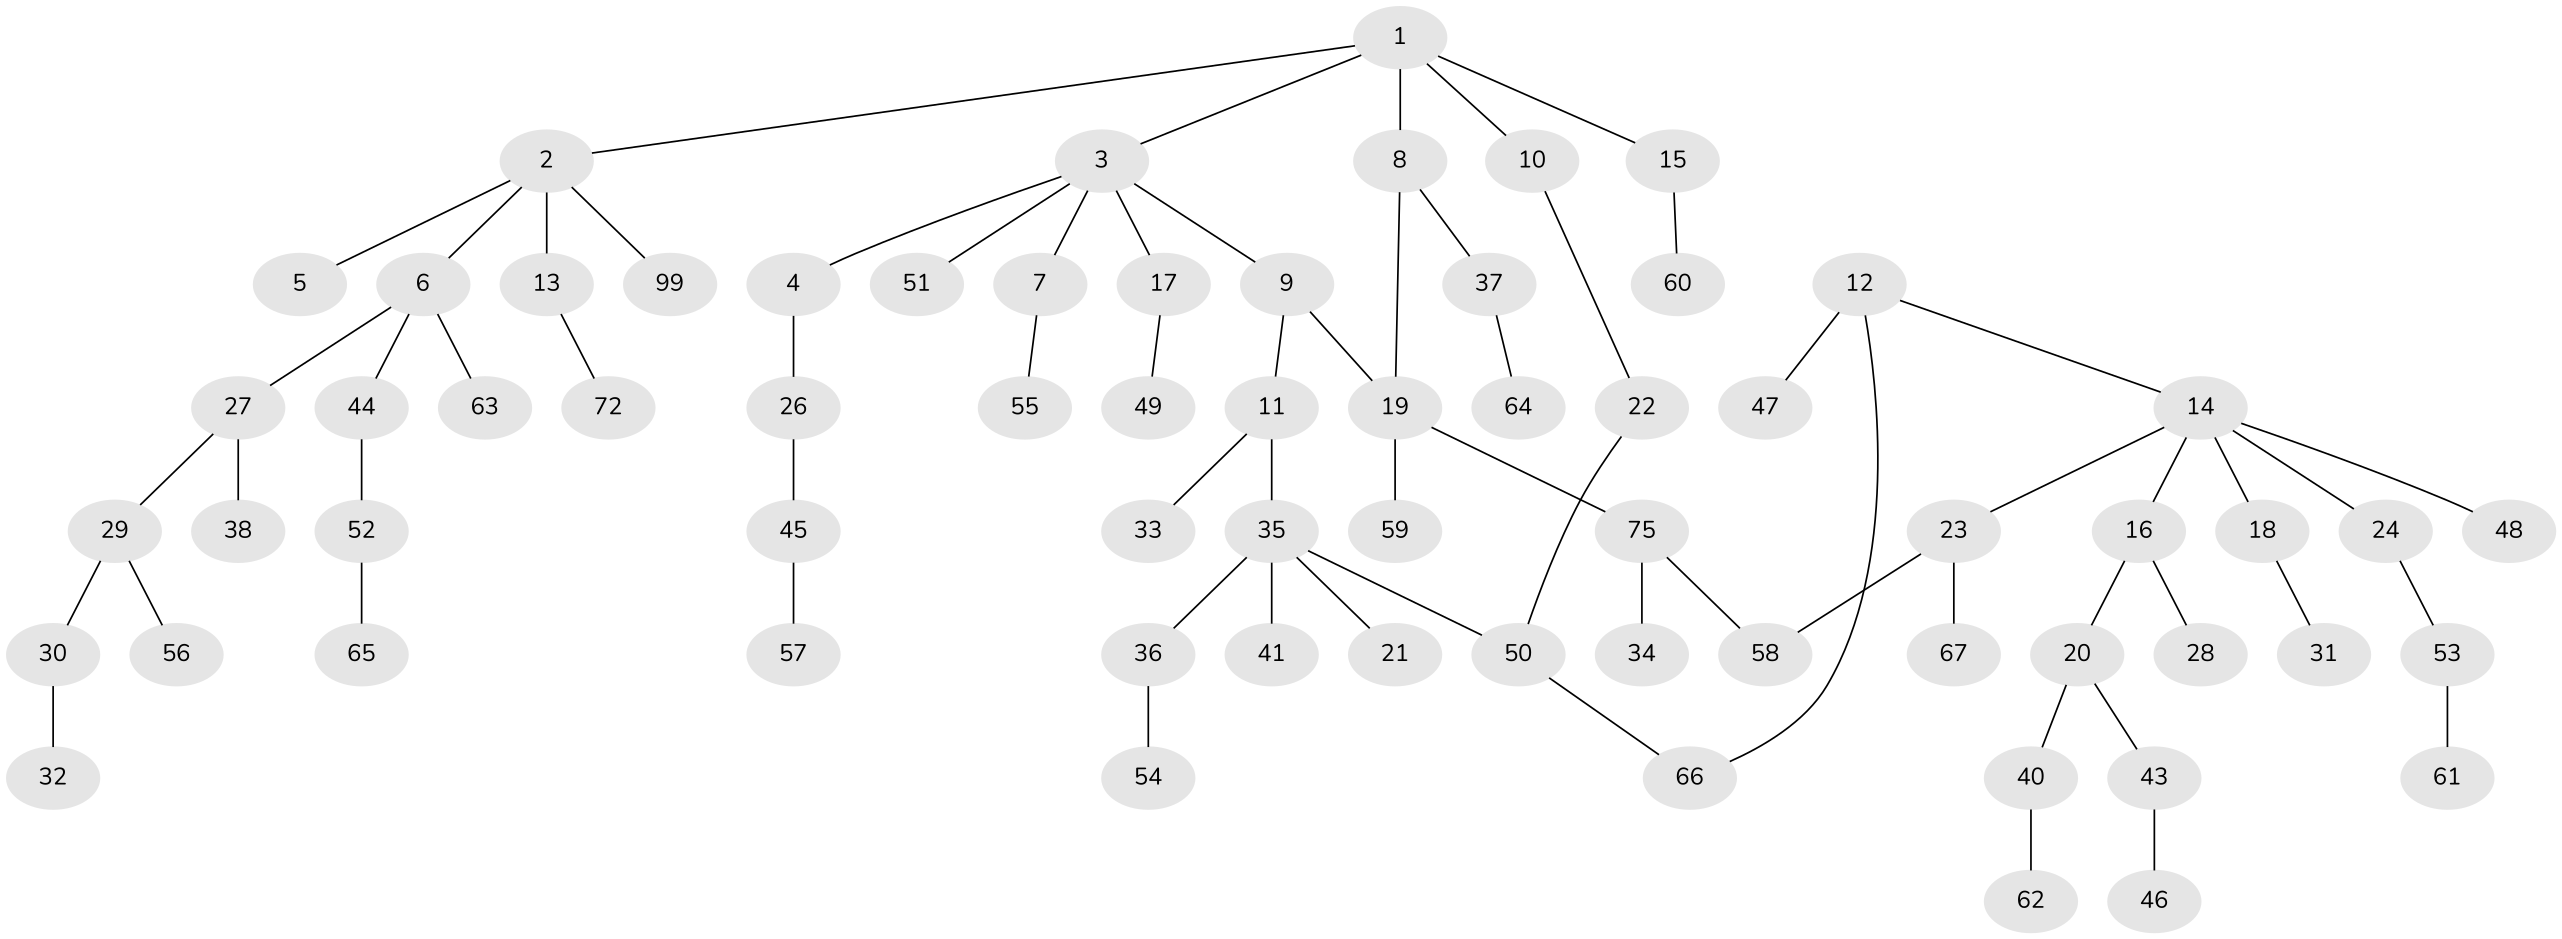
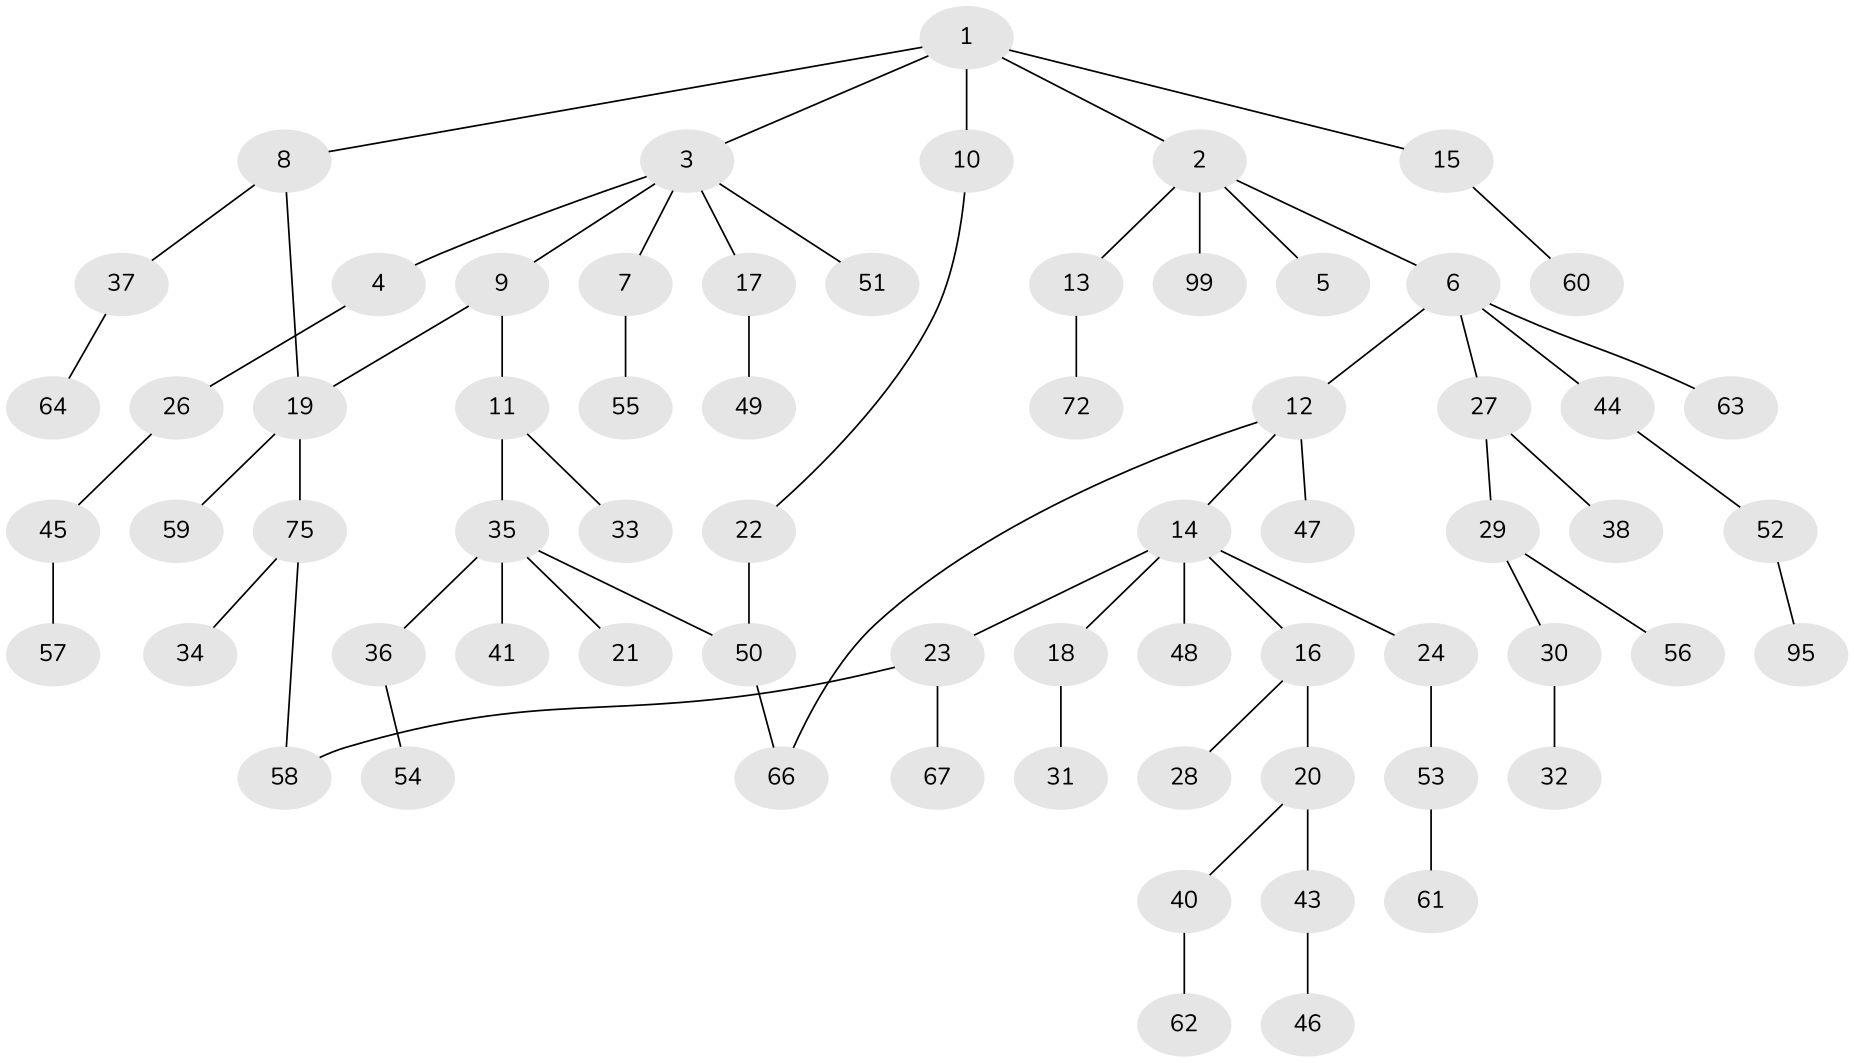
edge "6" -- "12": added
node "65": label "65" -> "95"
